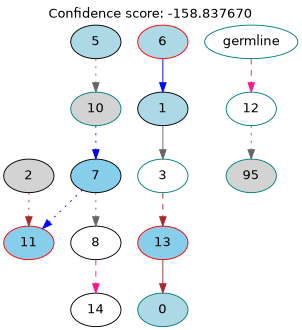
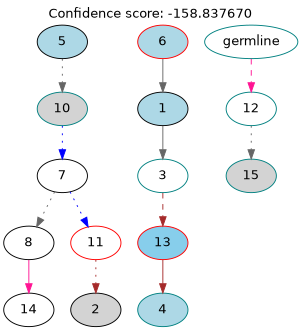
edge "6" -> "1": color blue -> gray40
node "7": fillcolor skyblue -> white
node "95": label "95" -> "15"
edge "2" -> "11": reversed
node "11": fillcolor skyblue -> white
edge "8" -> "14": style dashed -> solid
node "0": label "0" -> "4"
